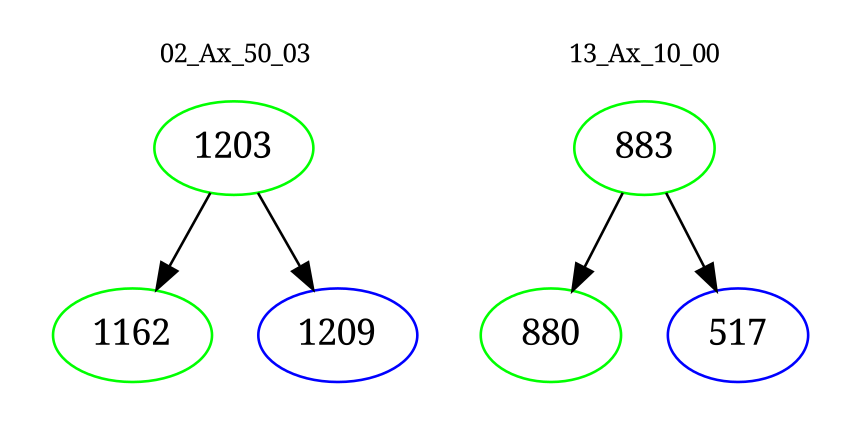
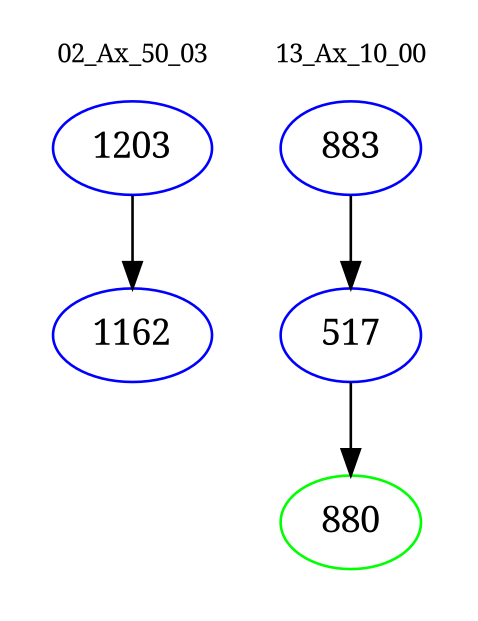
node "1203": color green -> blue
node "883": color green -> blue
edge "883" -> "880": now "517" -> "880"
node "1162": color green -> blue
node "1209": removed
